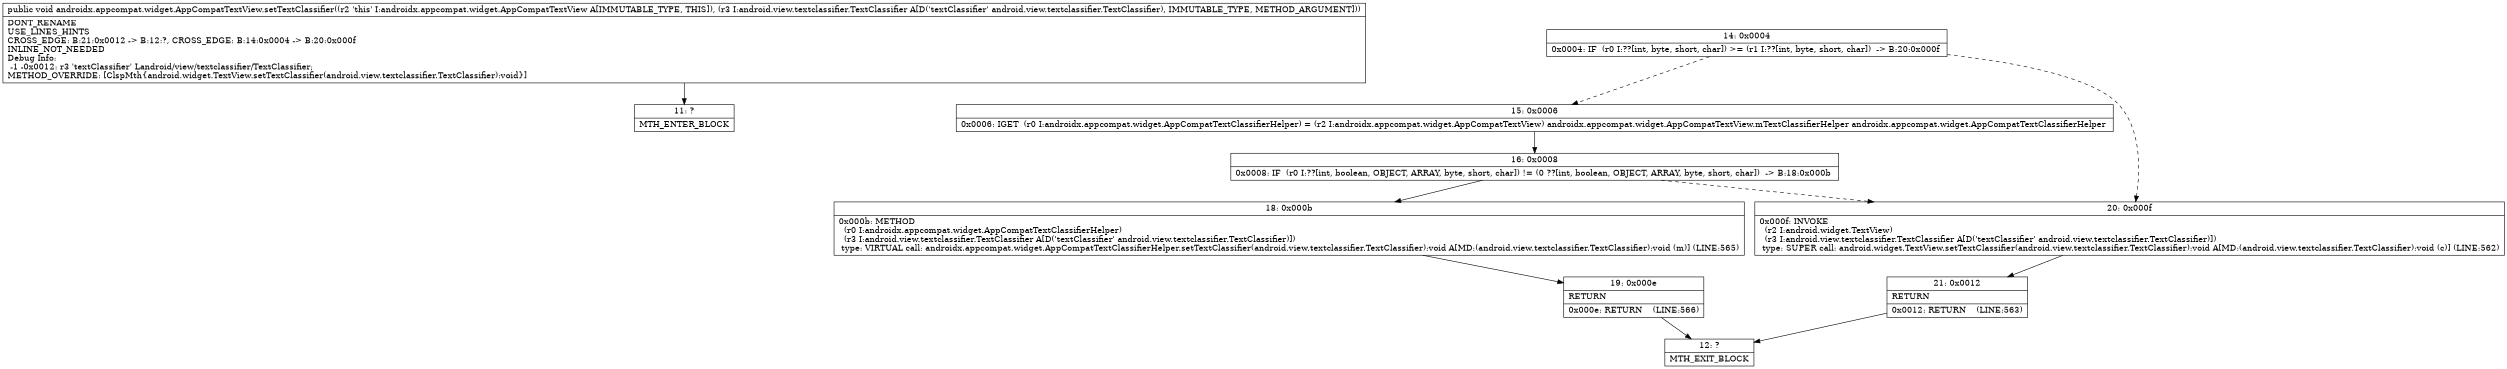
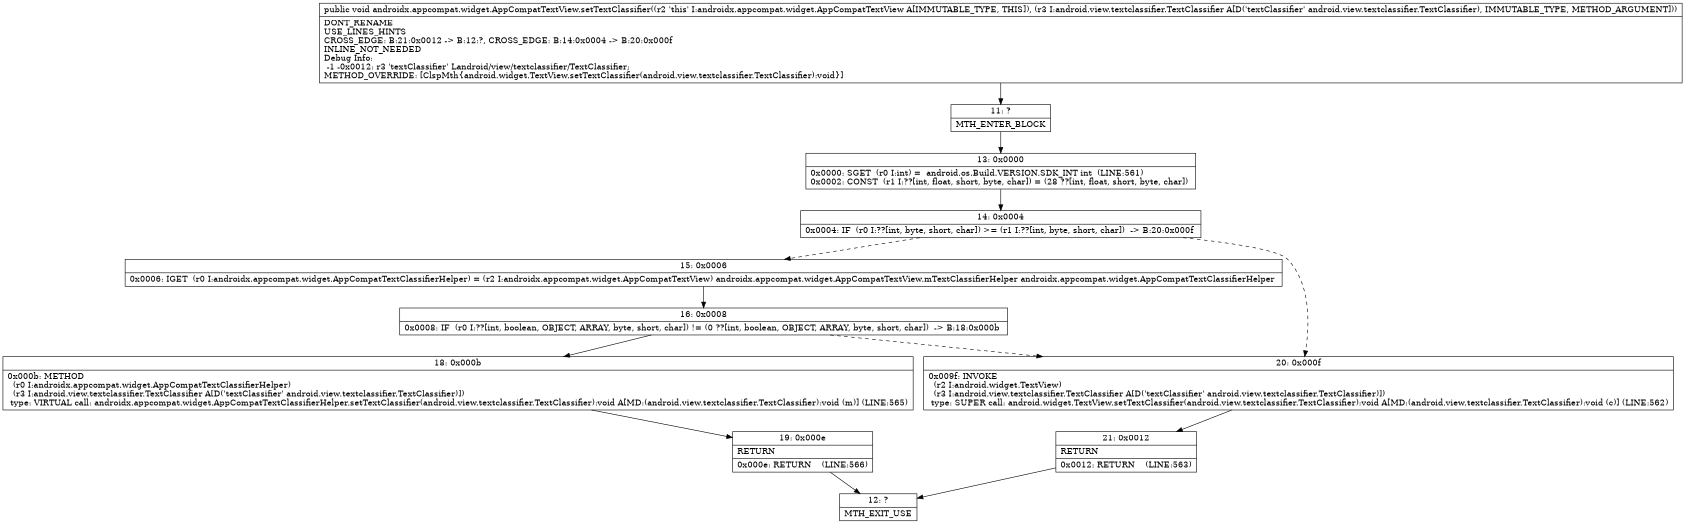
node "13: 0x0000": added
node "20: 0x000f": text "0x000f: INVOKE" -> "0x009f: INVOKE"
node "12: ?": text "MTH_EXIT_BLOCK" -> "MTH_EXIT_USE"
